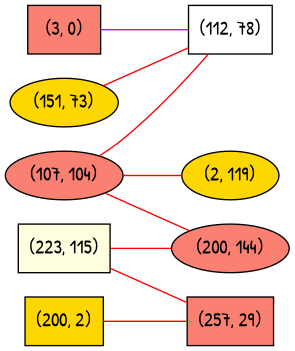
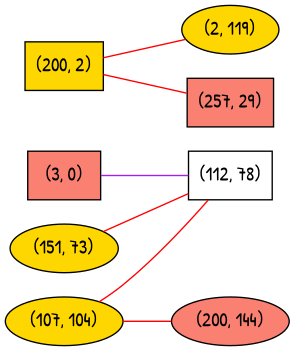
node "(107, 104)": fillcolor salmon -> gold
edge "(107, 104)" -- "(2, 119)": now "(200, 2)" -- "(2, 119)"
node "(223, 115)": removed
